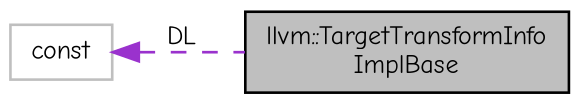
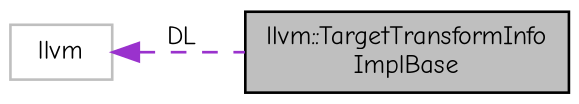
node "const": label "const" -> "llvm"
